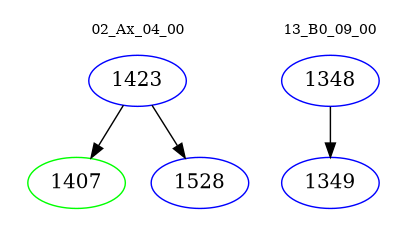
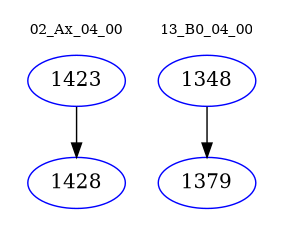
cluster "13_B0_09_00": label "13_B0_09_00" -> "13_B0_04_00"
node "1407": removed
node "1528": label "1528" -> "1428"
node "1349": label "1349" -> "1379"
